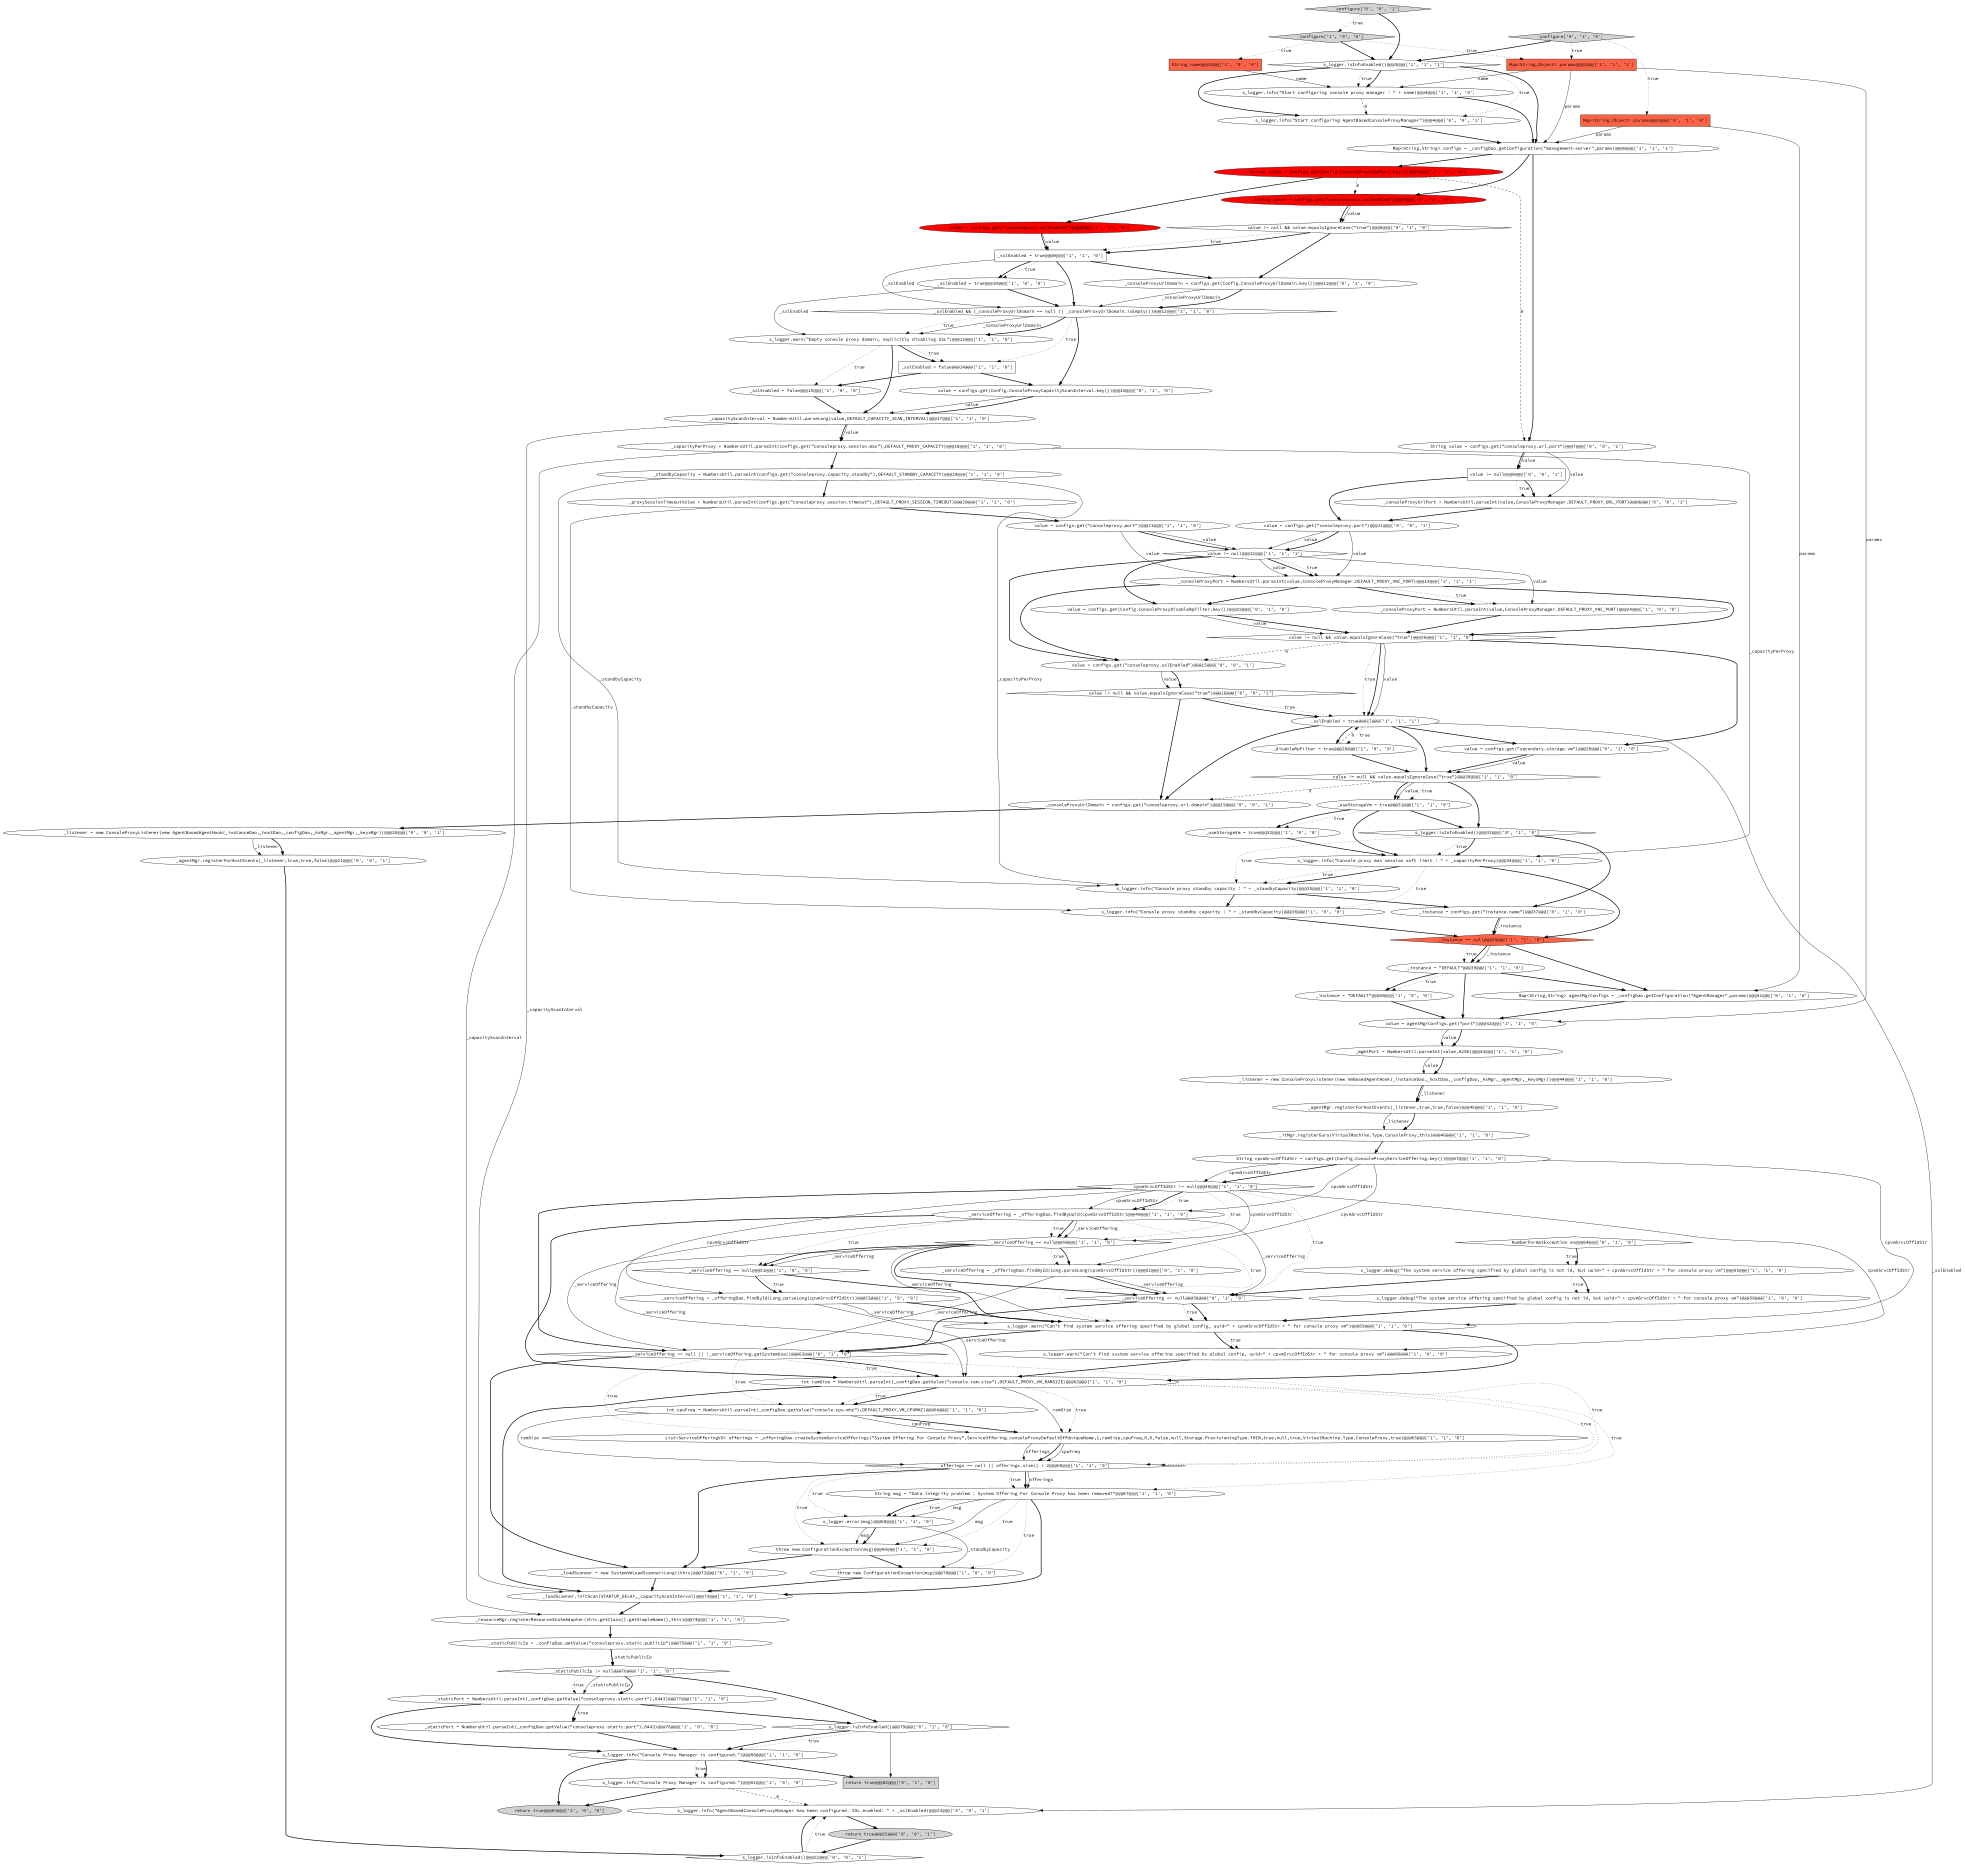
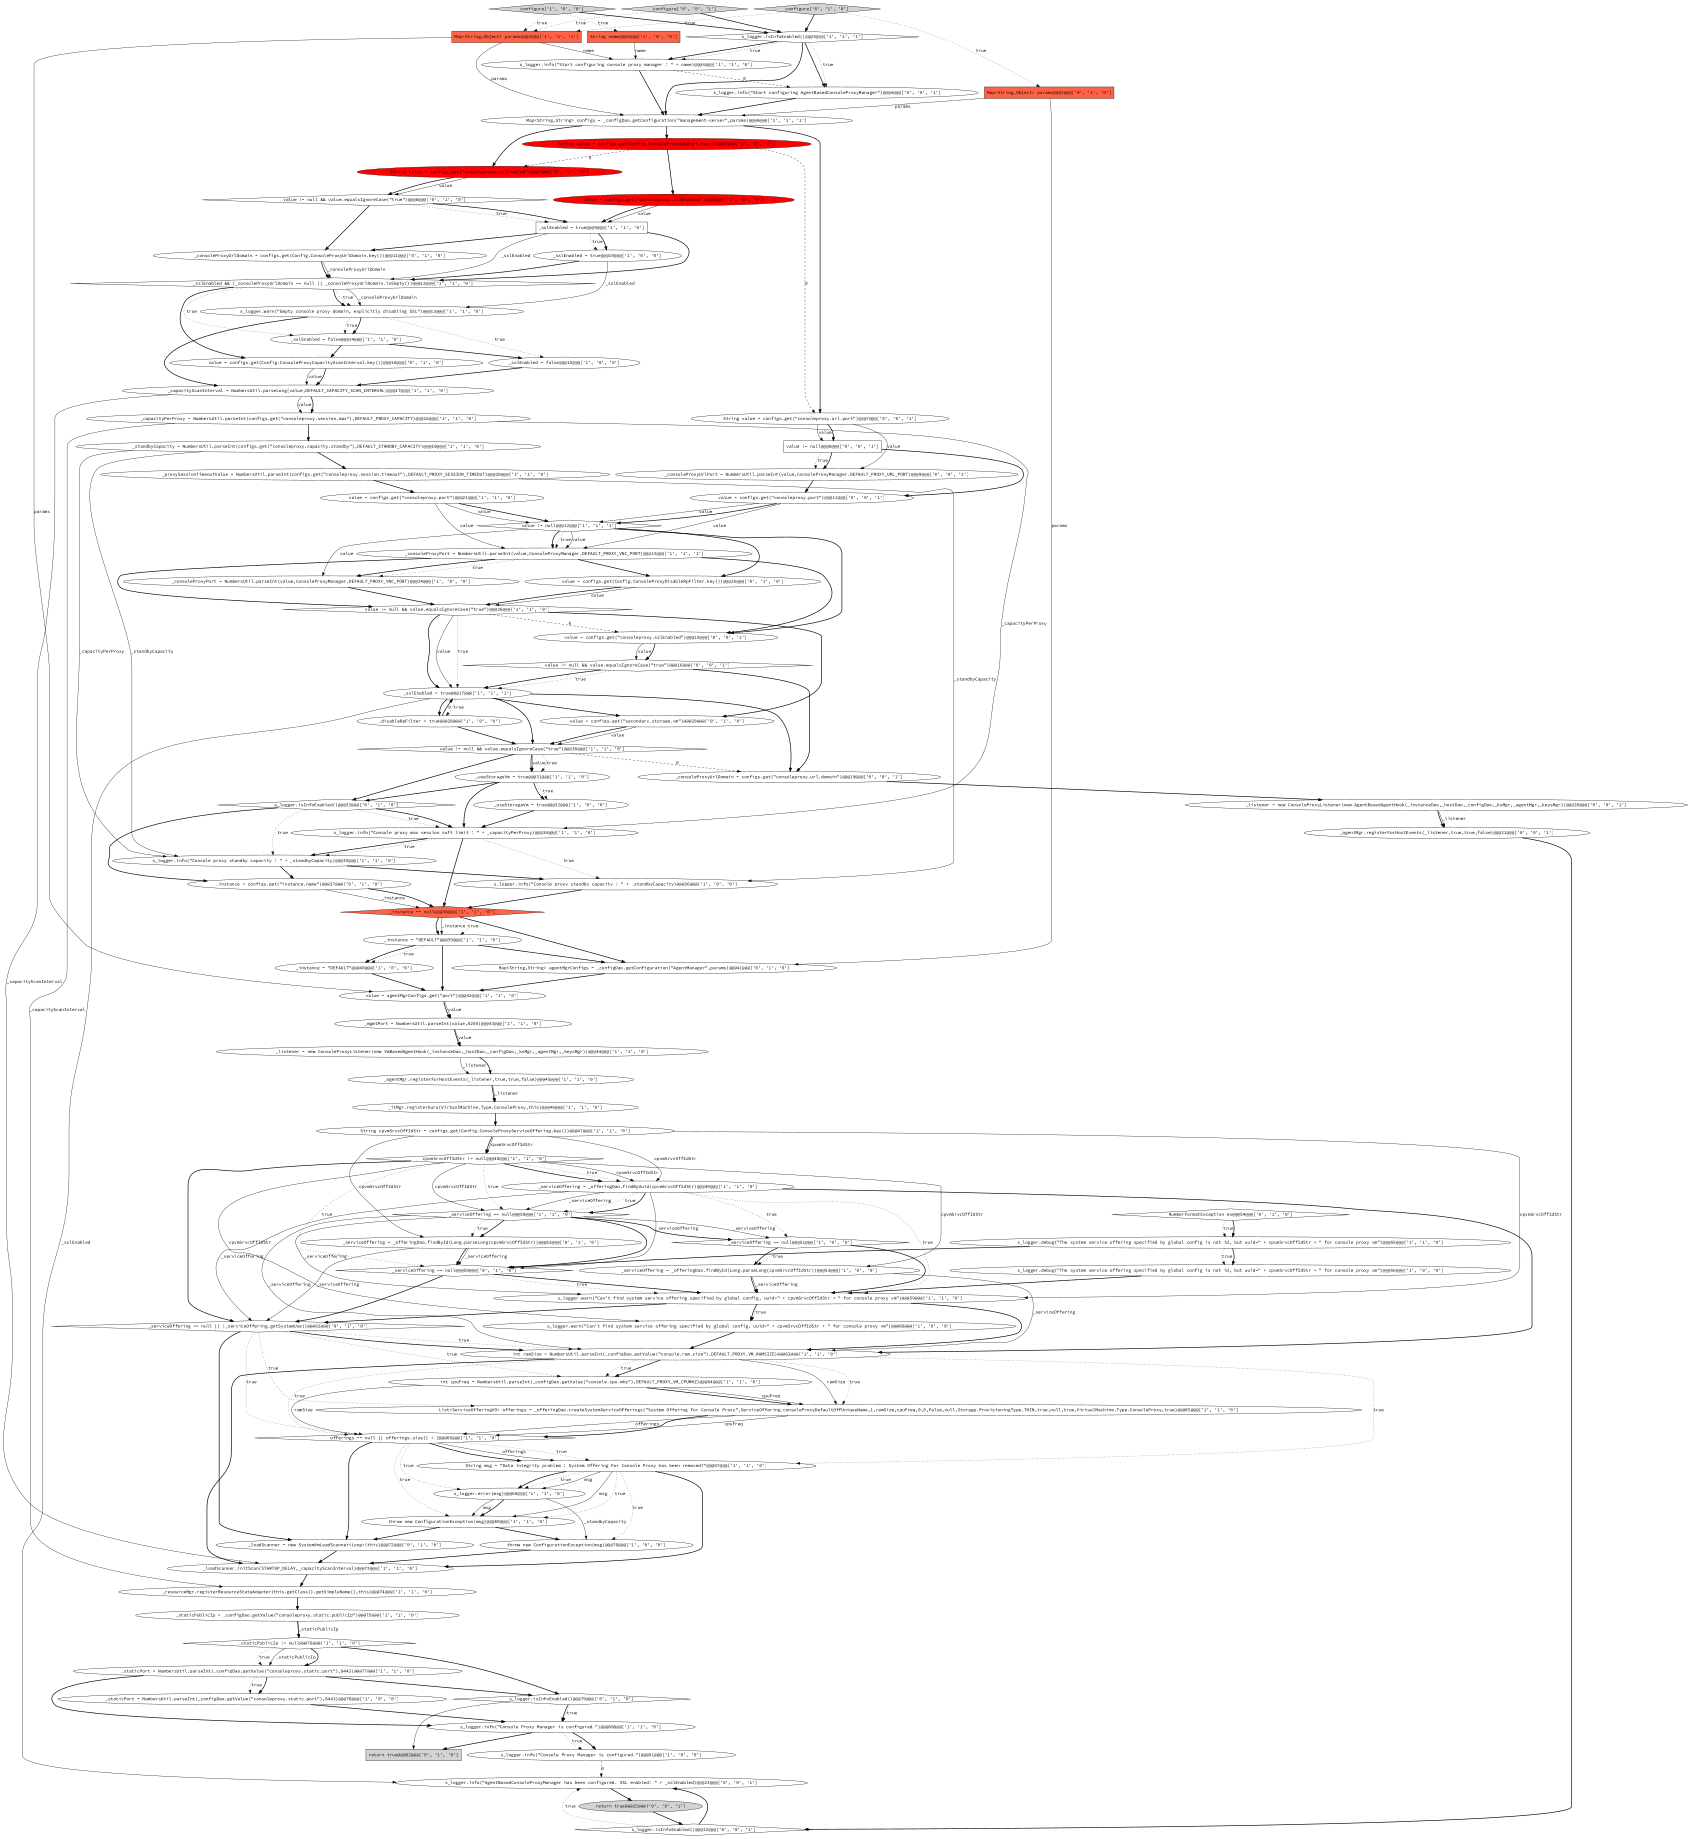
edge "configure['0', '0', '1']" -> "configure['1', '0', '0']": now "configure['0', '0', '1']" -> "Map<String,Object> params@@@2@@@['1', '1', '1']"
node "_sslEnabled = false@@@14@@@['1', '1', '0']": shape box -> ellipse
edge "_disableRpFilter = true@@@28@@@['1', '0', '0']" -> "_sslEnabled = true@@@17@@@['1', '1', '1']": style dashed -> bold
node "return true@@@83@@@['1', '0', '0']": removed
